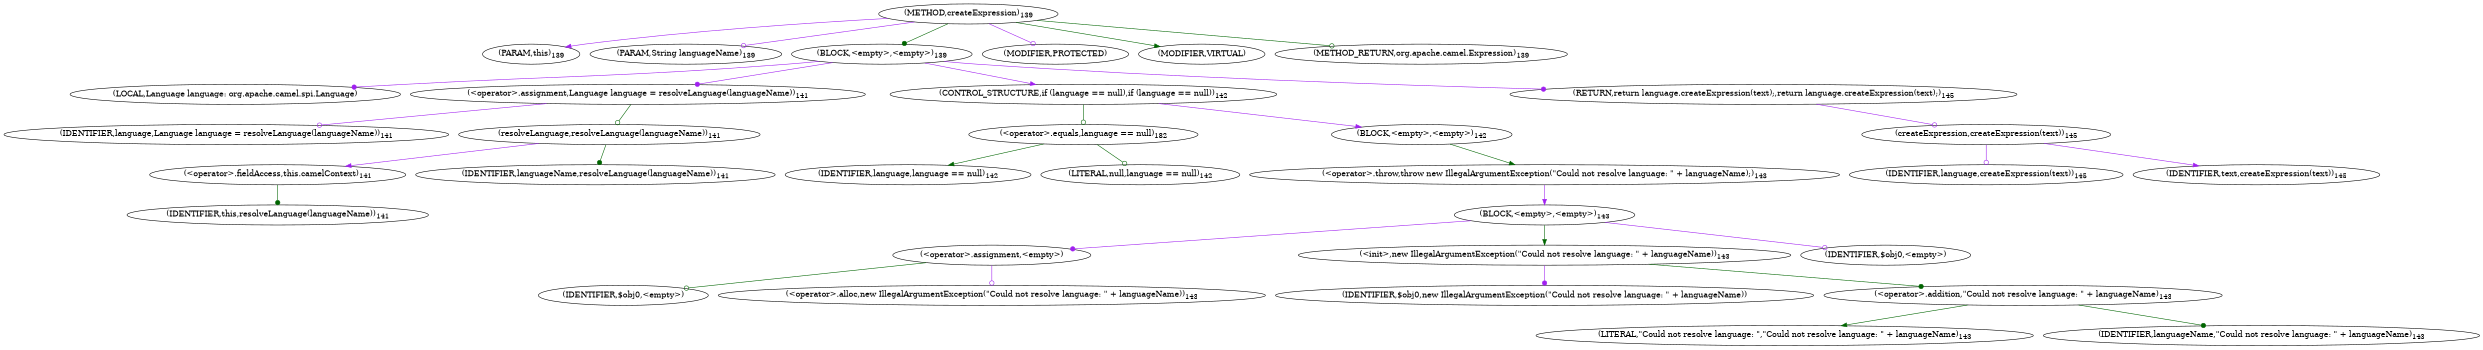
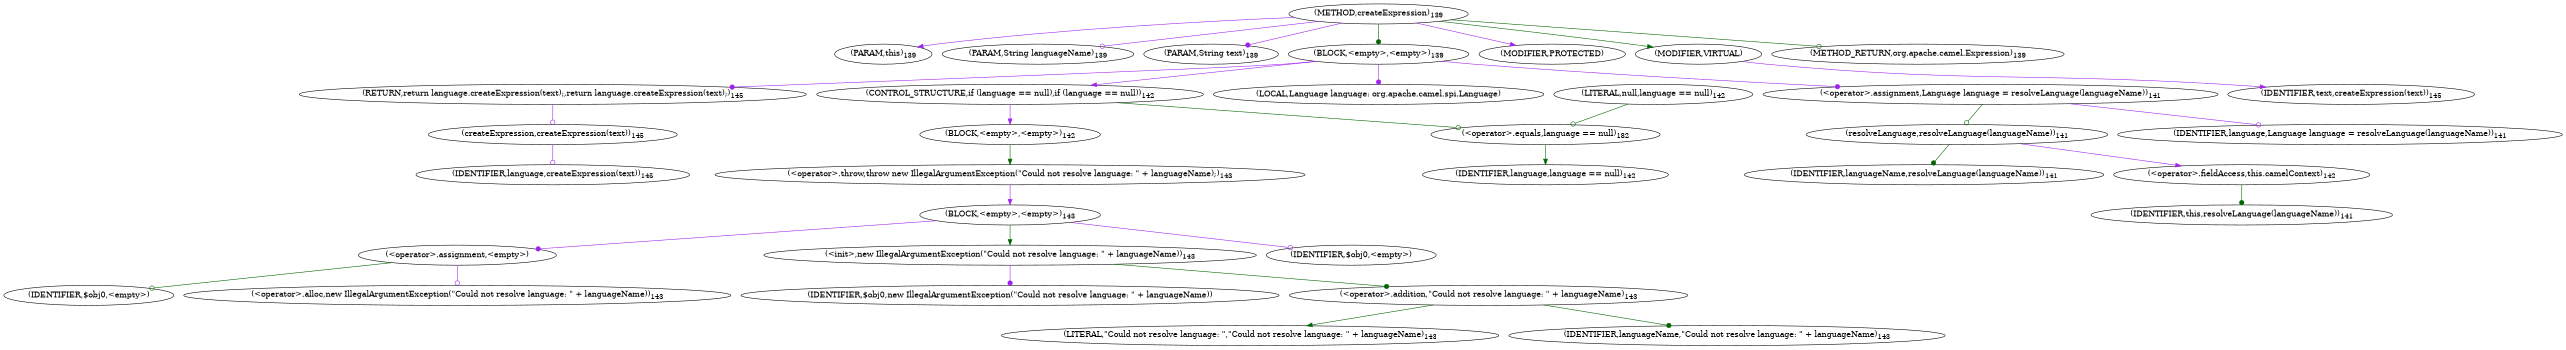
edge "(METHOD,createExpression)" -> "(MODIFIER,PROTECTED)": arrowhead odot -> normal
node "(PARAM,String text)": added
edge "(<operator>.equals,language == null)" -> "(LITERAL,null,language == null)": reversed
edge "(createExpression,createExpression(text))" -> "(IDENTIFIER,text,createExpression(text))": now "(MODIFIER,VIRTUAL)" -> "(IDENTIFIER,text,createExpression(text))"
node "(<operator>.fieldAccess,this.camelContext)": text "141" -> "142"
